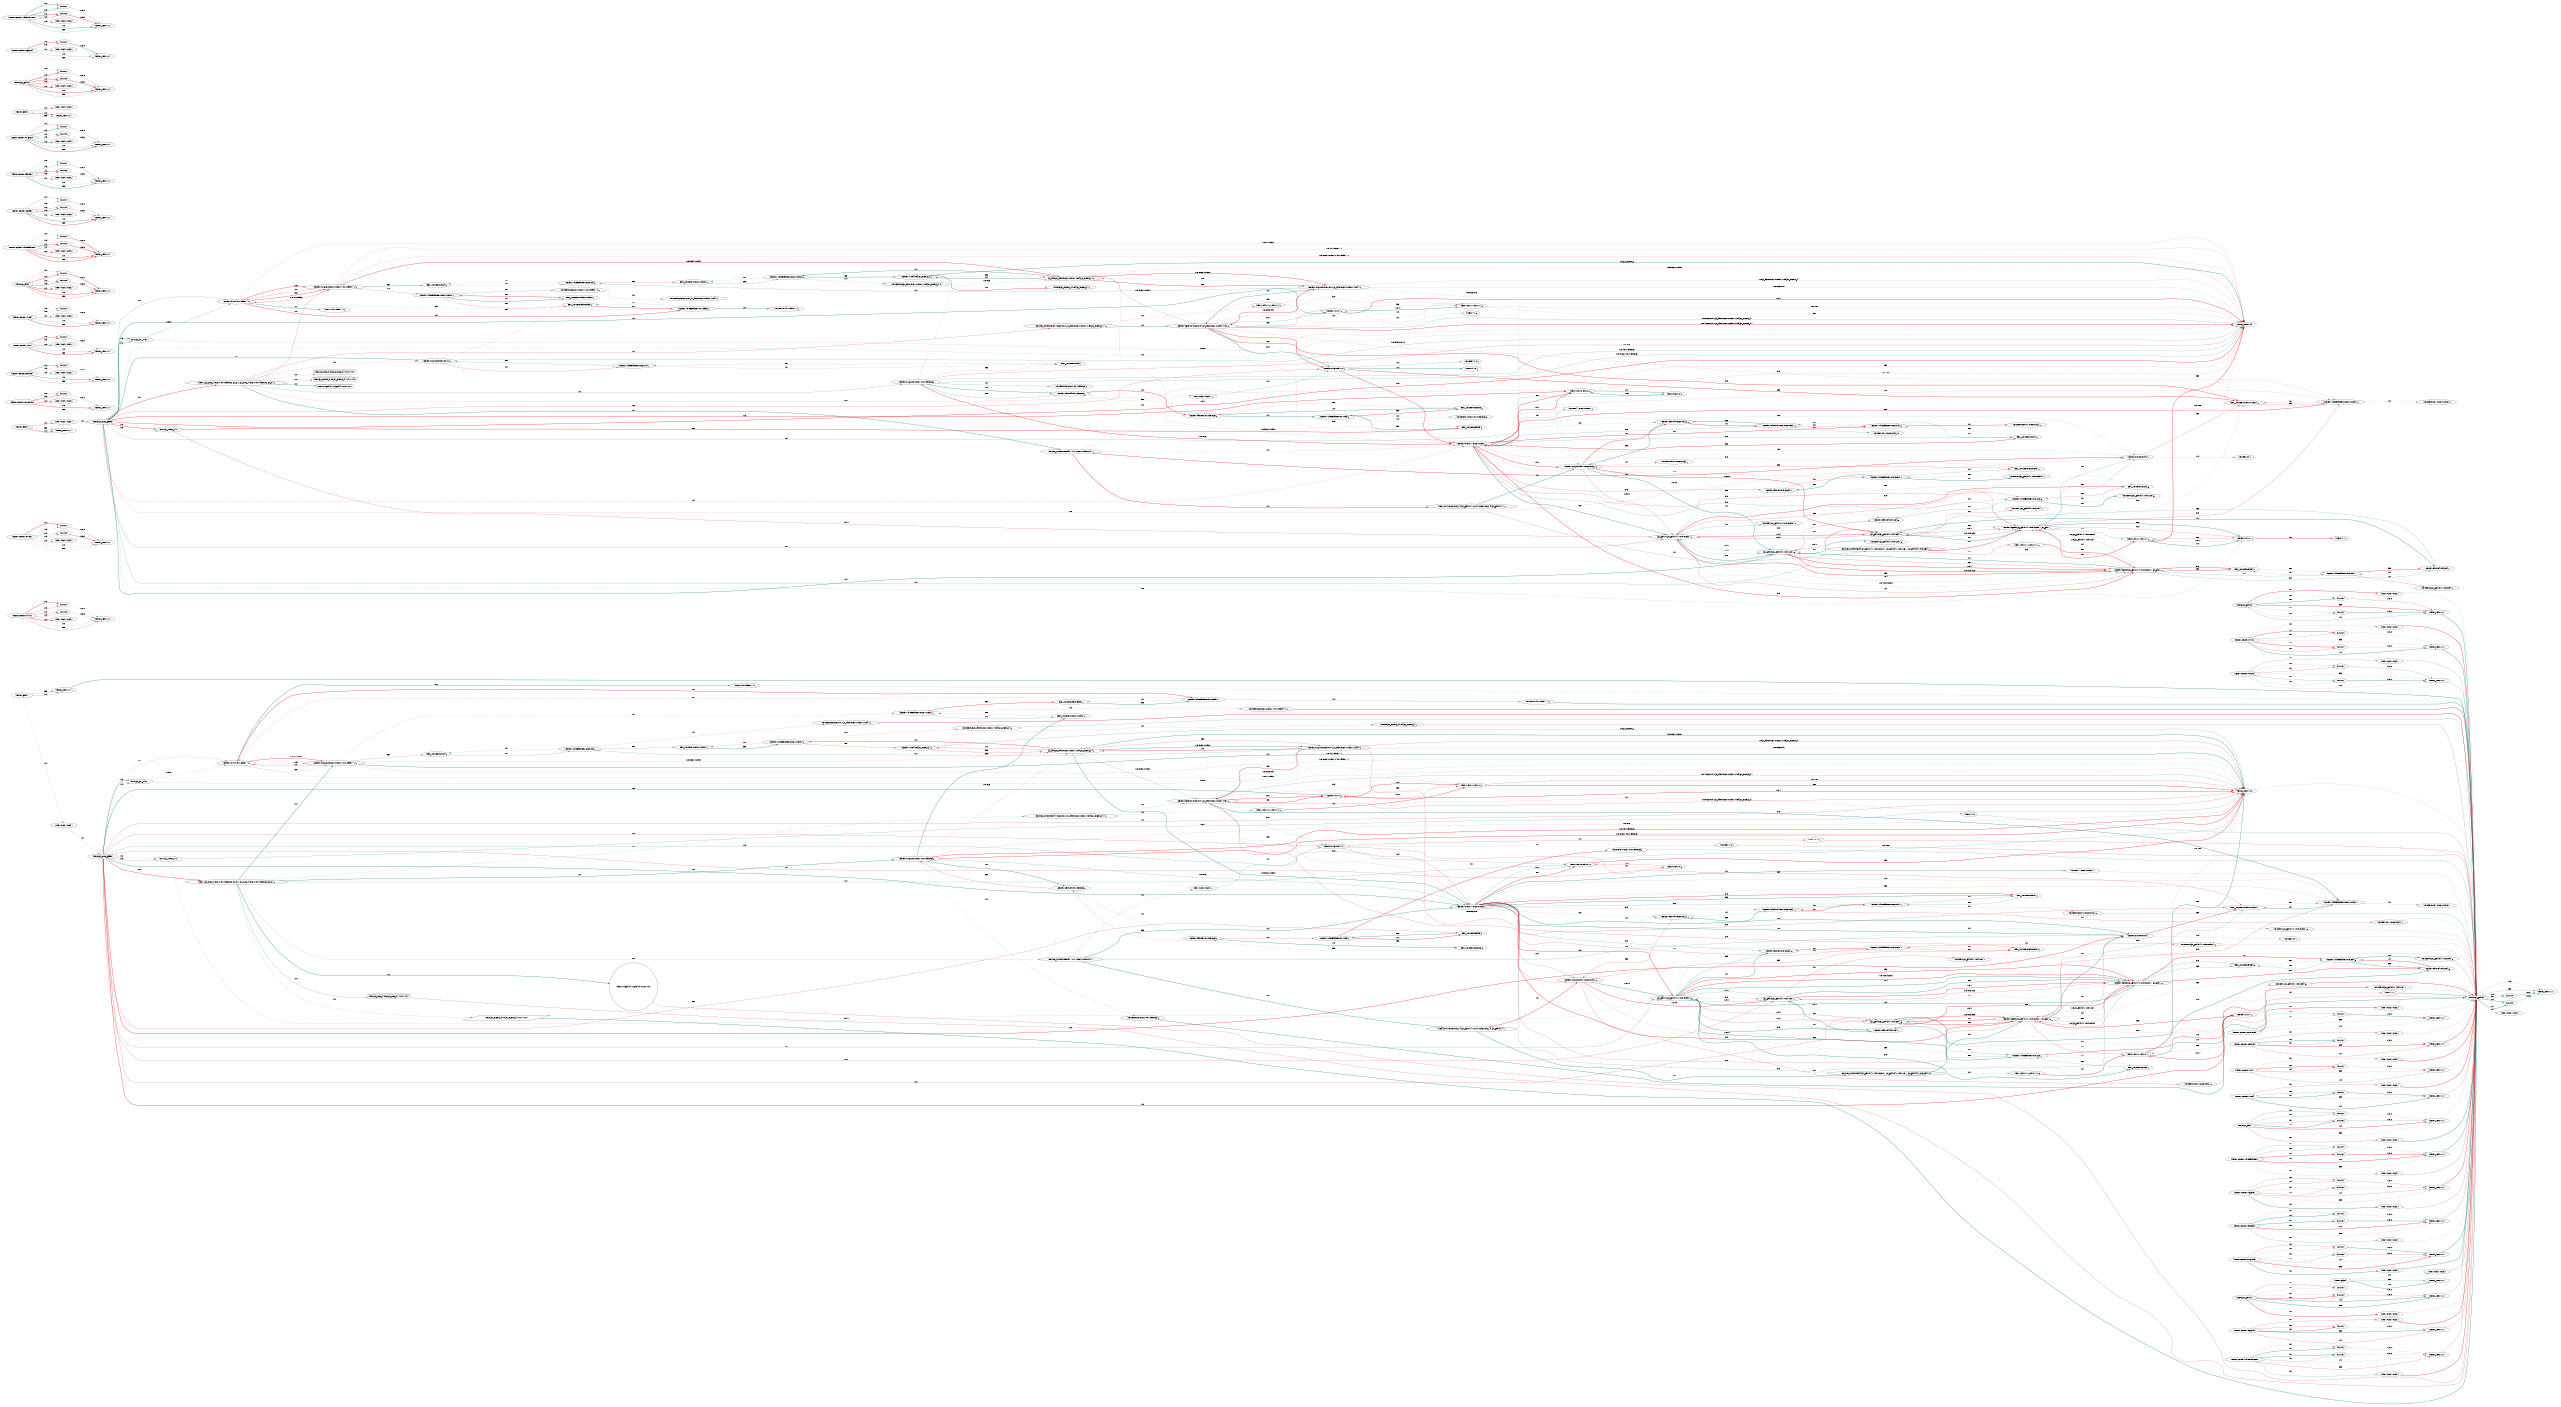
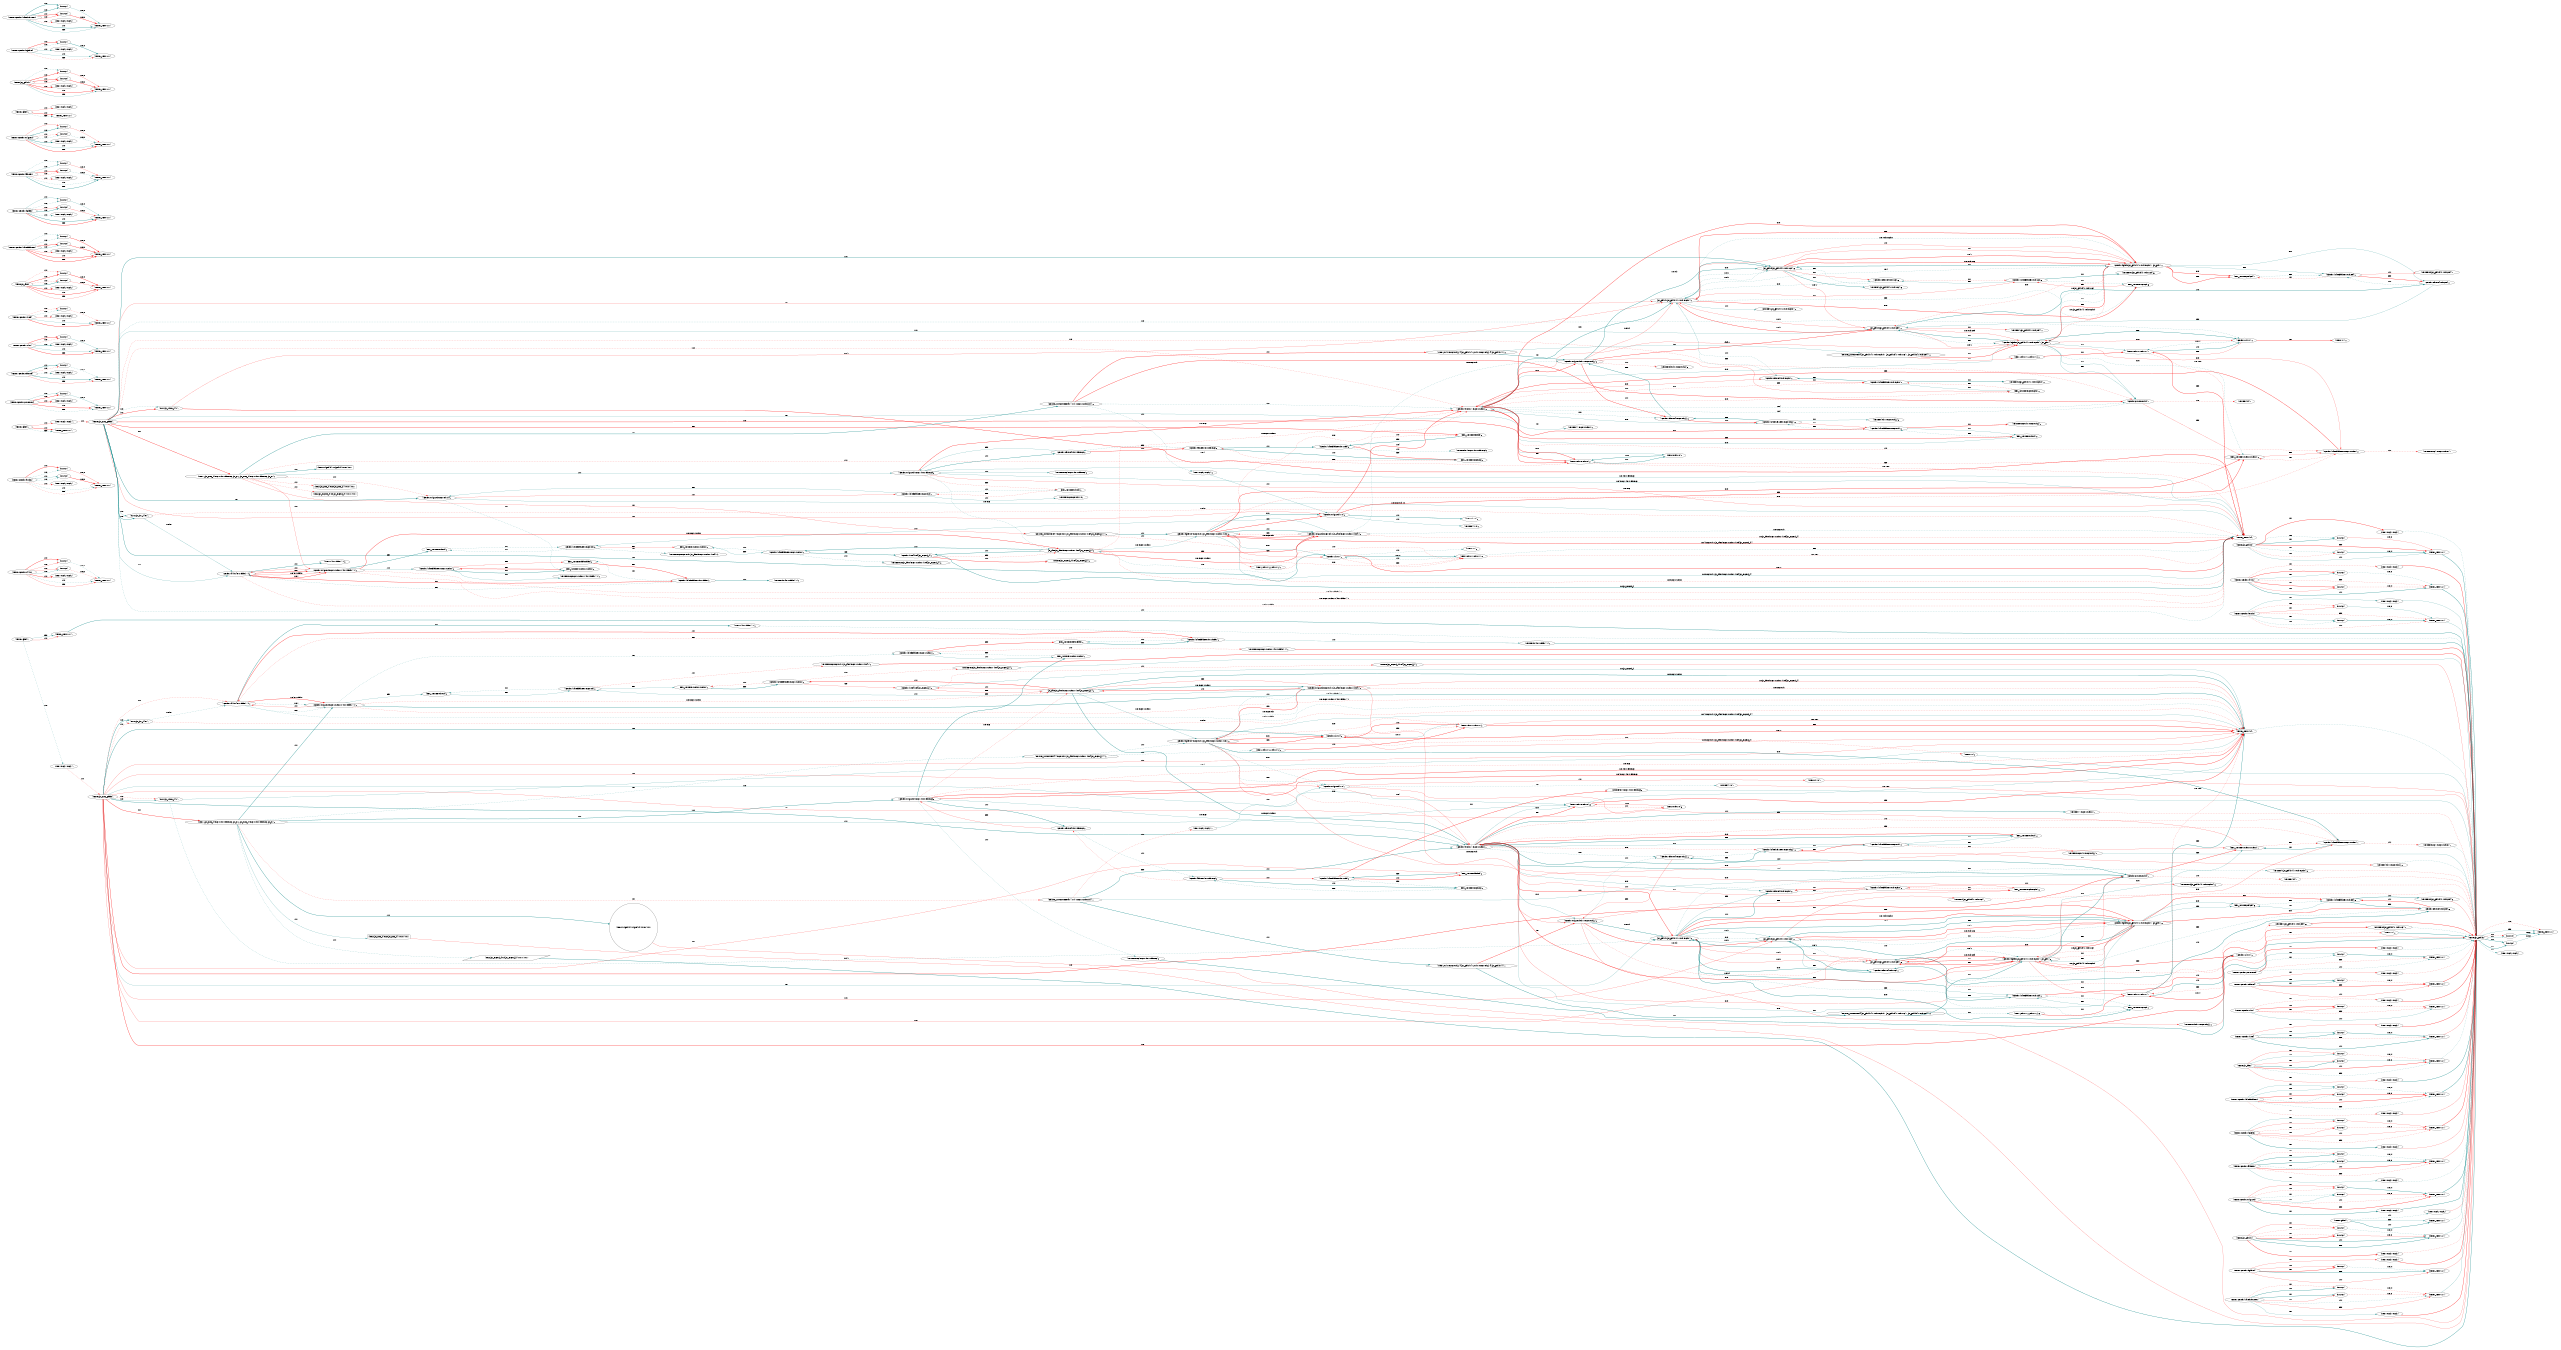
node "(IDENTIFIER,cmap,cmap->ents = 0)": added
